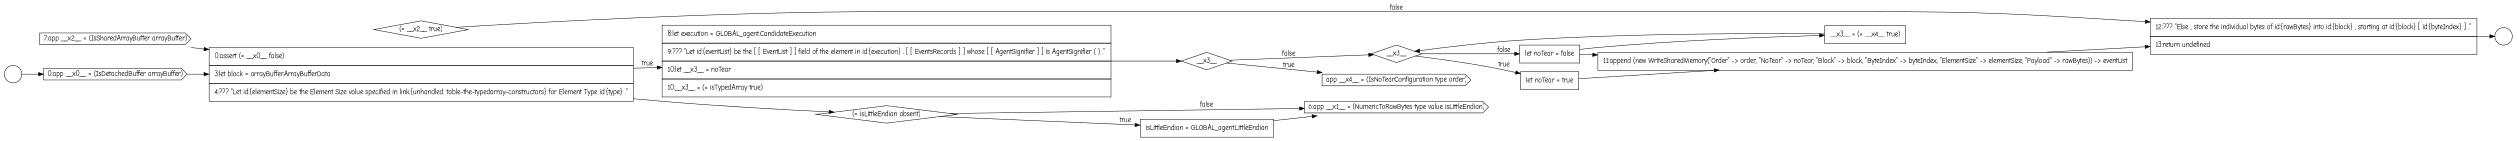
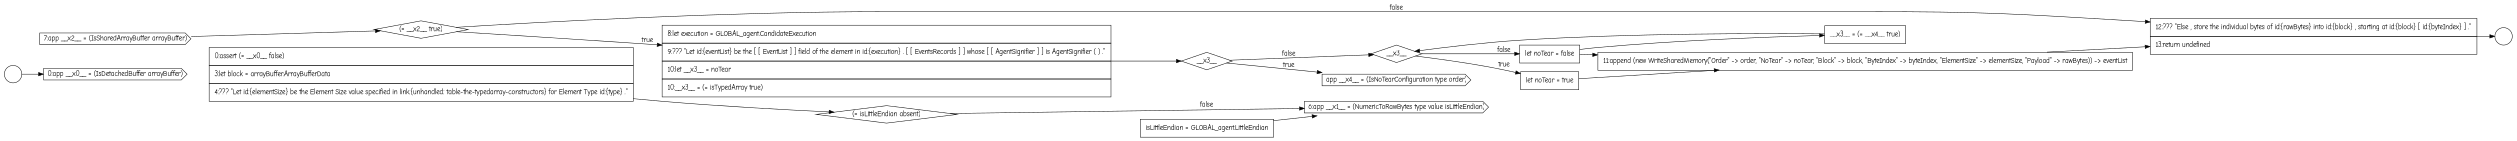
edge "7:app __x2__ = (IsSharedArrayBuffer arrayBuffer)" -> "0:assert (= __x0__ false)": now "7:app __x2__ = (IsSharedArrayBuffer arrayBuffer)" -> "(= __x2__ true)"
edge "0:assert (= __x0__ false)" -> "8:let execution = GLOBAL_agent.CandidateExecution": now "(= __x2__ true)" -> "8:let execution = GLOBAL_agent.CandidateExecution"
edge "0:app __x0__ = (IsDetachedBuffer arrayBuffer)" -> "0:assert (= __x0__ false)": removed
edge "(= isLittleEndian absent)" -> "isLittleEndian = GLOBAL_agent.LittleEndian": removed, label "true"
